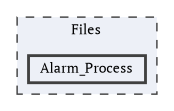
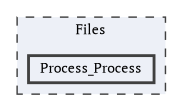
node "Alarm_Process": label "Alarm_Process" -> "Process_Process"
